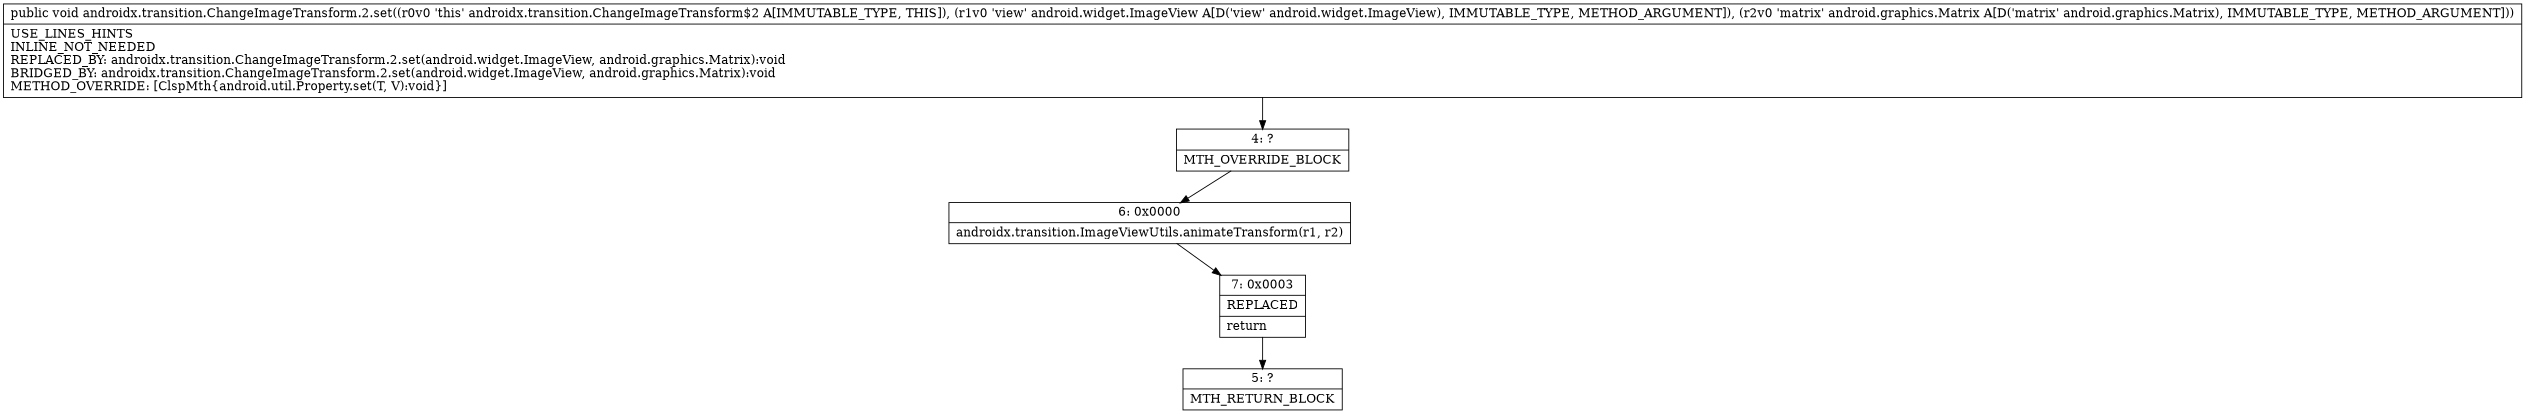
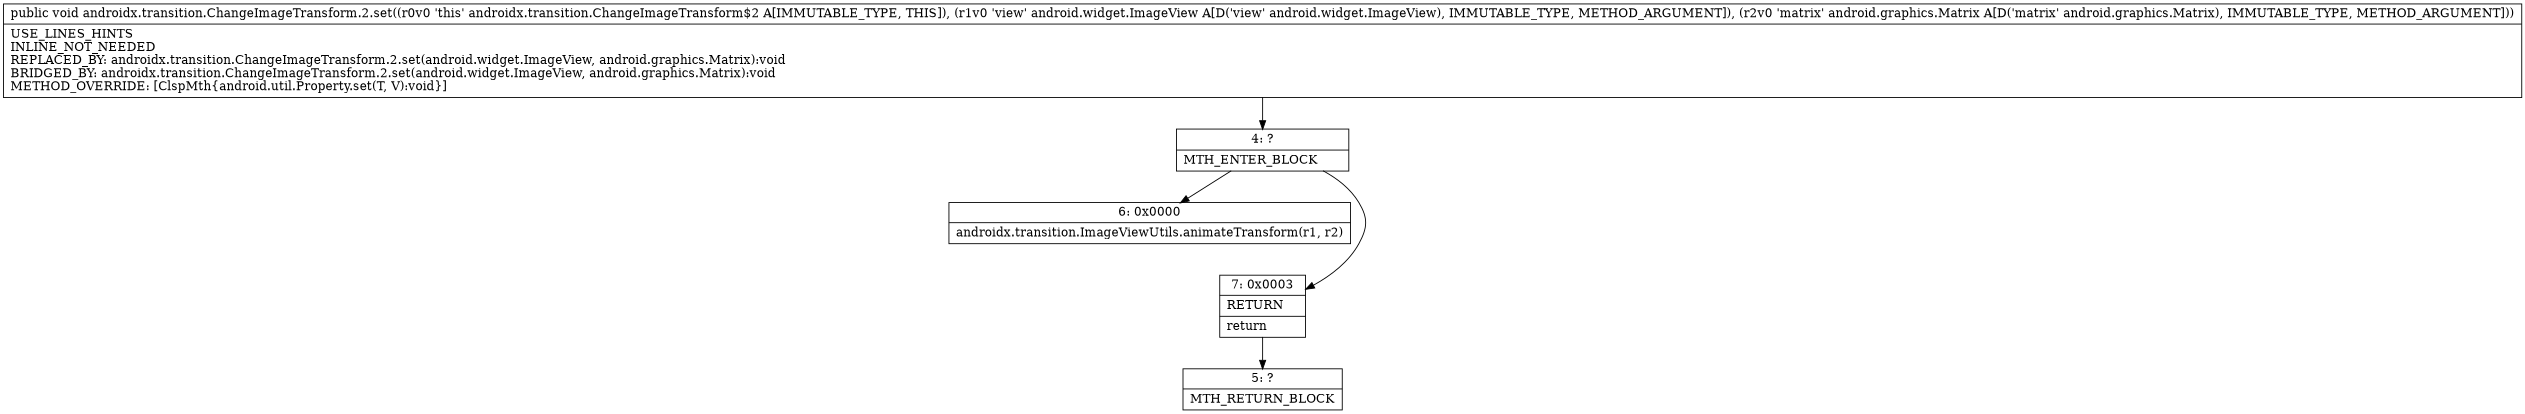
node "4: ?": text "MTH_OVERRIDE_BLOCK" -> "MTH_ENTER_BLOCK"
edge "6: 0x0000" -> "7: 0x0003": now "4: ?" -> "7: 0x0003"
node "7: 0x0003": text "REPLACED" -> "RETURN"
